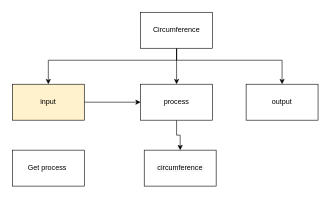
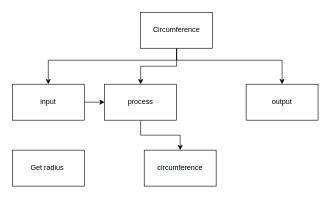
node "input": fillcolor #fff2cc -> #ffffff
node "process": moved (177, 102) -> (141, 102)
node "Get process": label "Get process" -> "Get radius"
